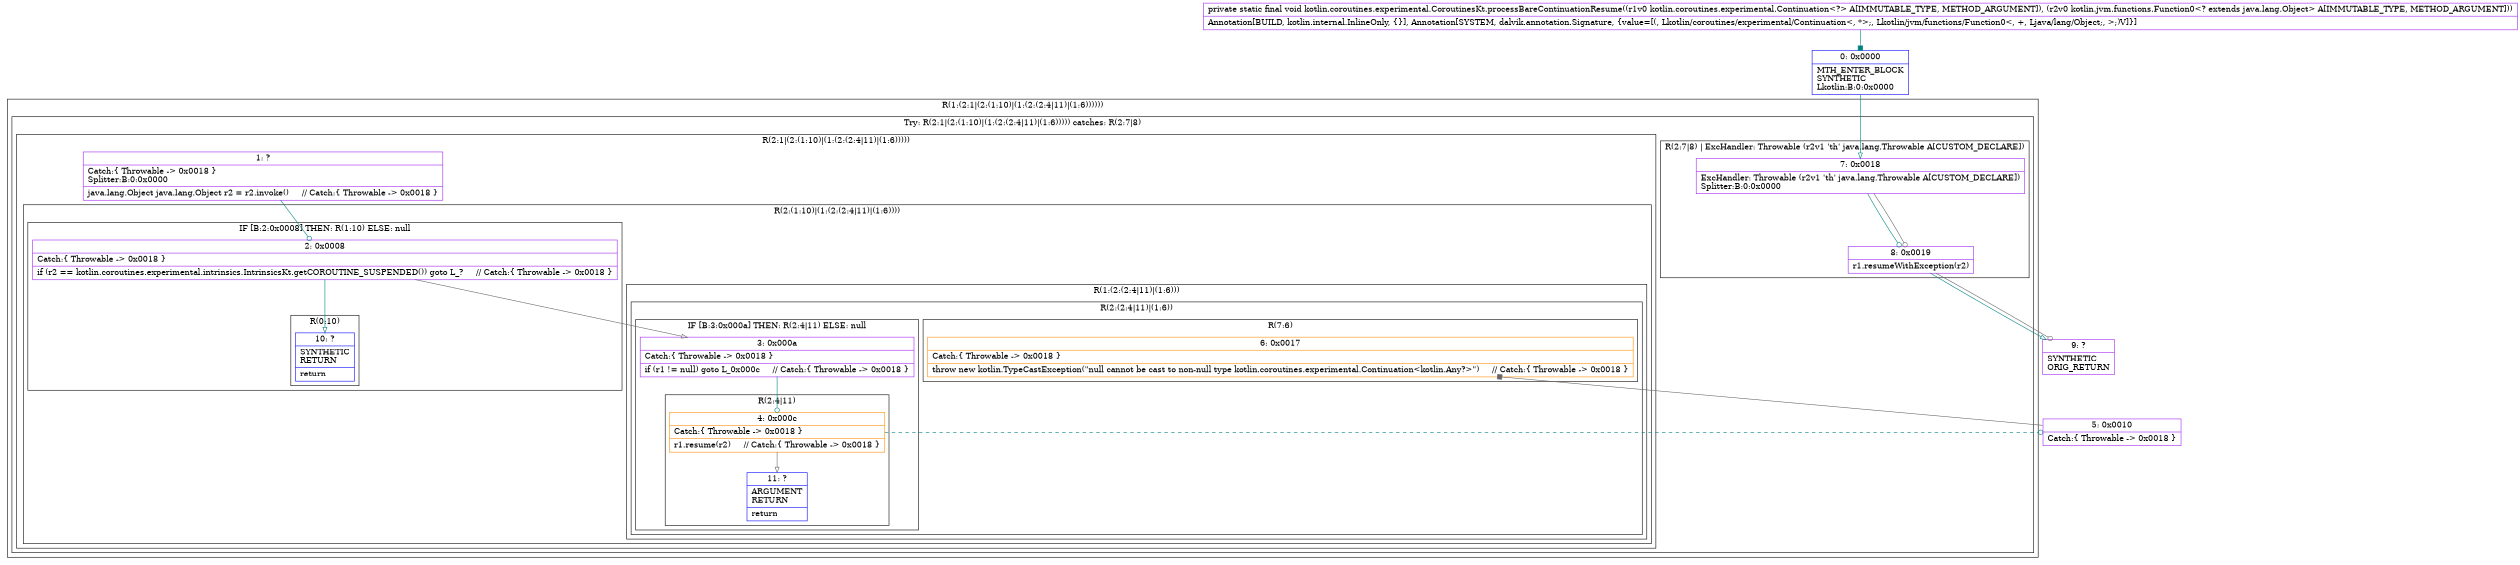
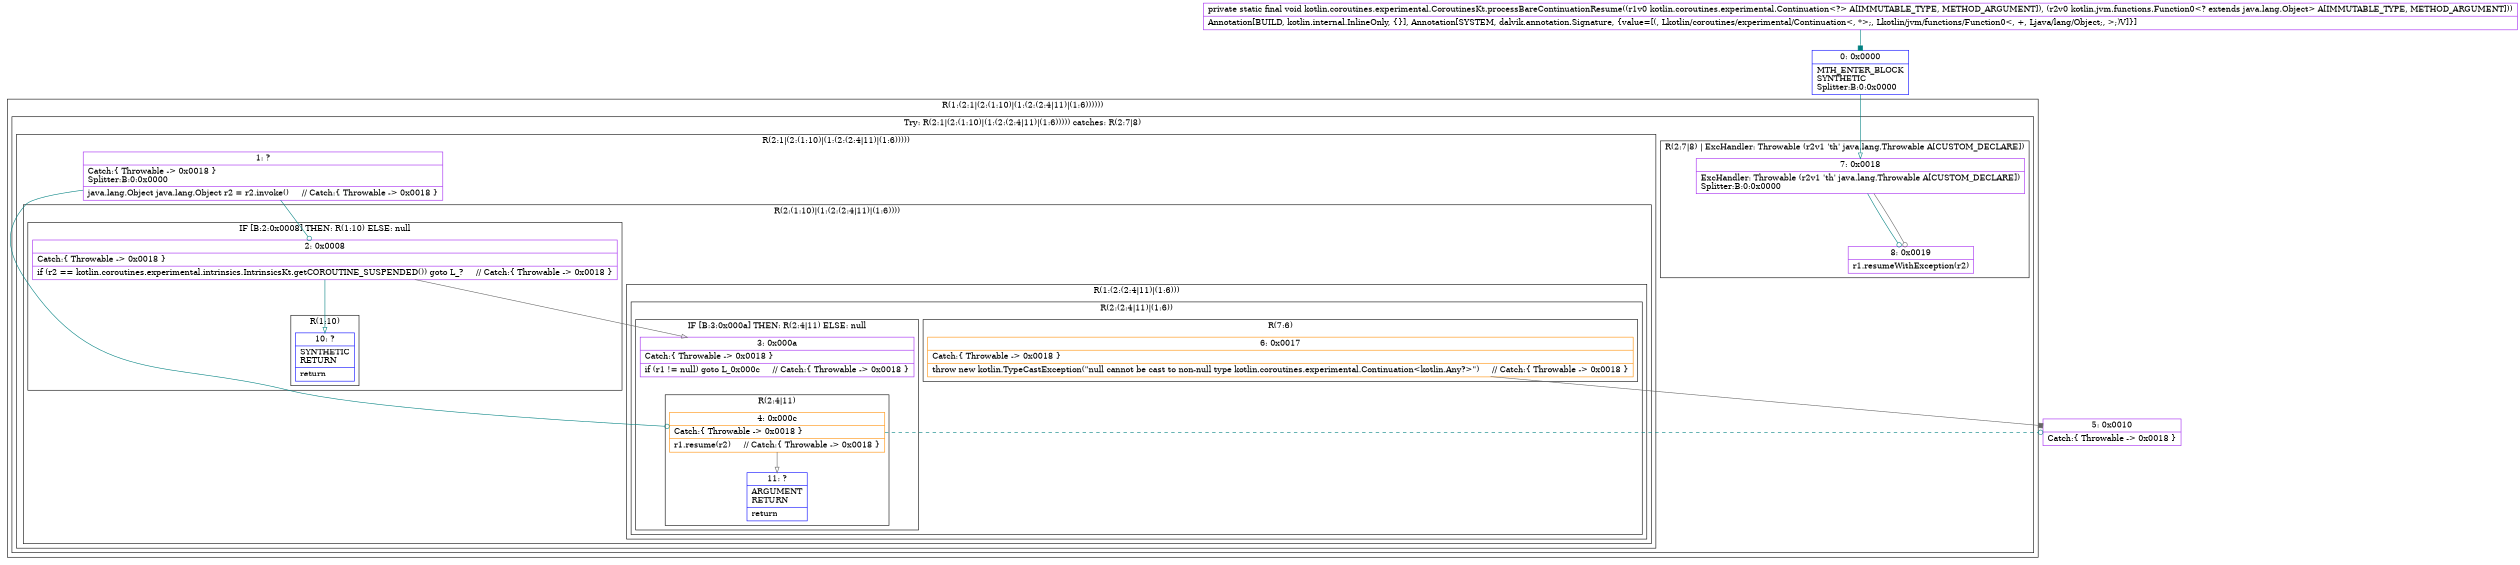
node "0: 0x0000": text "Lkotlin:B:0:0x0000" -> "Splitter:B:0:0x0000"
cluster "R(0:10)": label "R(0:10)" -> "R(1:10)"
node "9: ?": removed
edge "3: 0x000a" -> "4: 0x000c": now "1: ?" -> "4: 0x000c"
edge "5: 0x0010" -> "6: 0x0017": reversed
